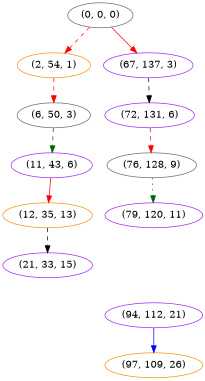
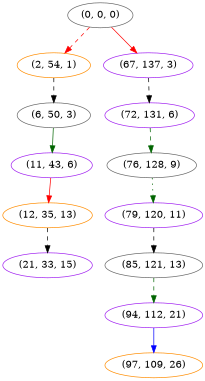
edge "(2, 54, 1)" -> "(6, 50, 3)": color red -> black
edge "(6, 50, 3)" -> "(11, 43, 6)": style dashed -> solid
edge "(72, 131, 6)" -> "(76, 128, 9)": color red -> darkgreen
node "(85, 121, 13)": added
